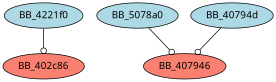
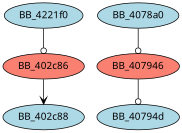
node "BB_5078a0": label "BB_5078a0" -> "BB_4078a0"
edge "BB_40794d" -> "BB_407946": reversed
node "BB_402c88": added
